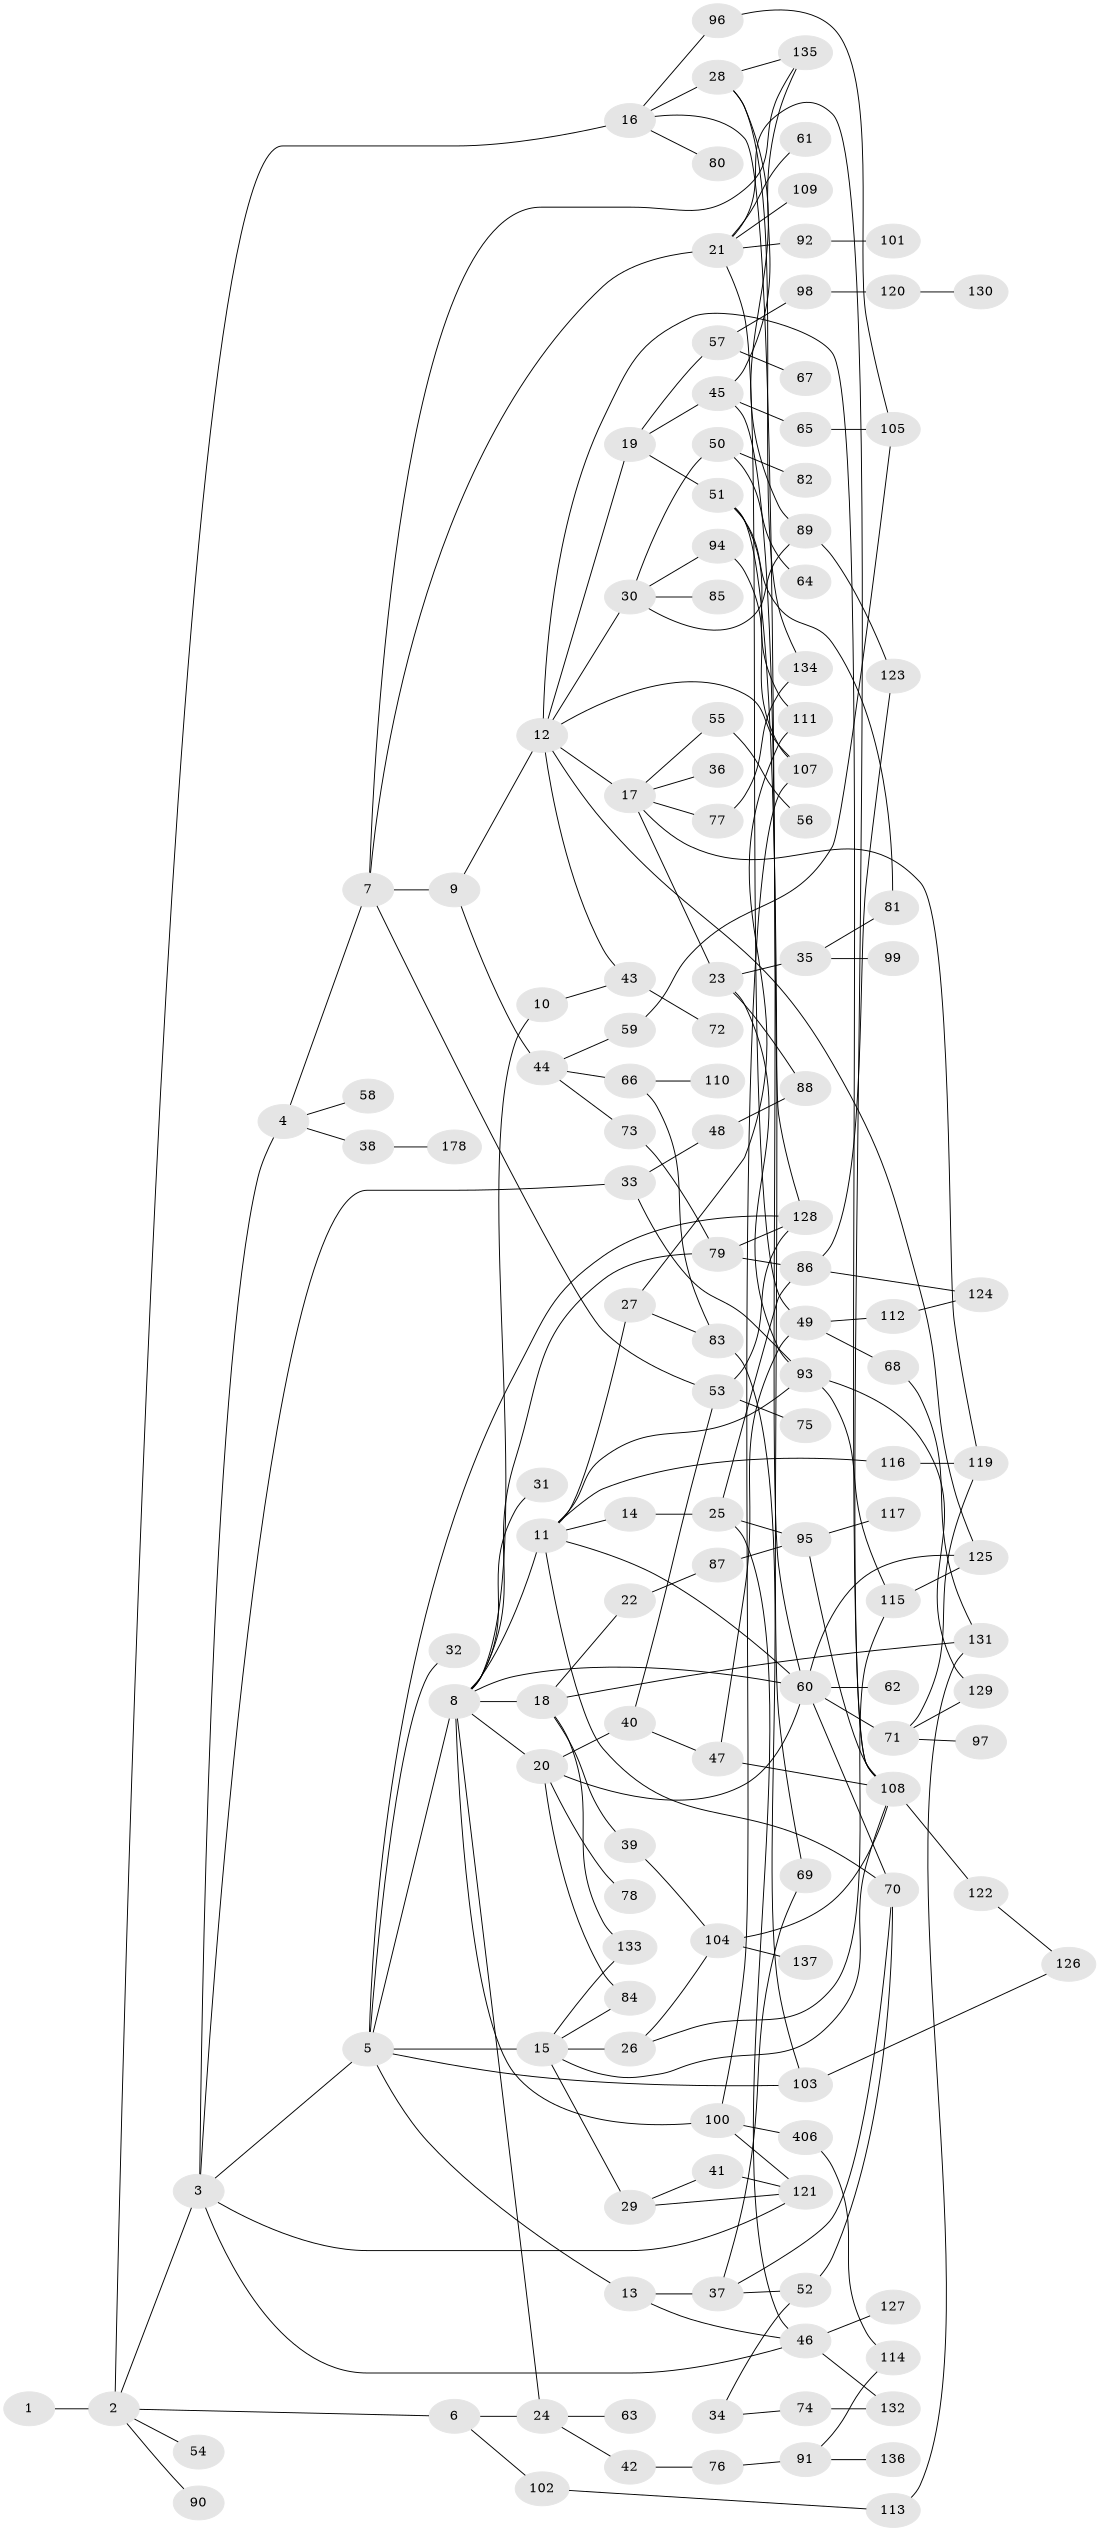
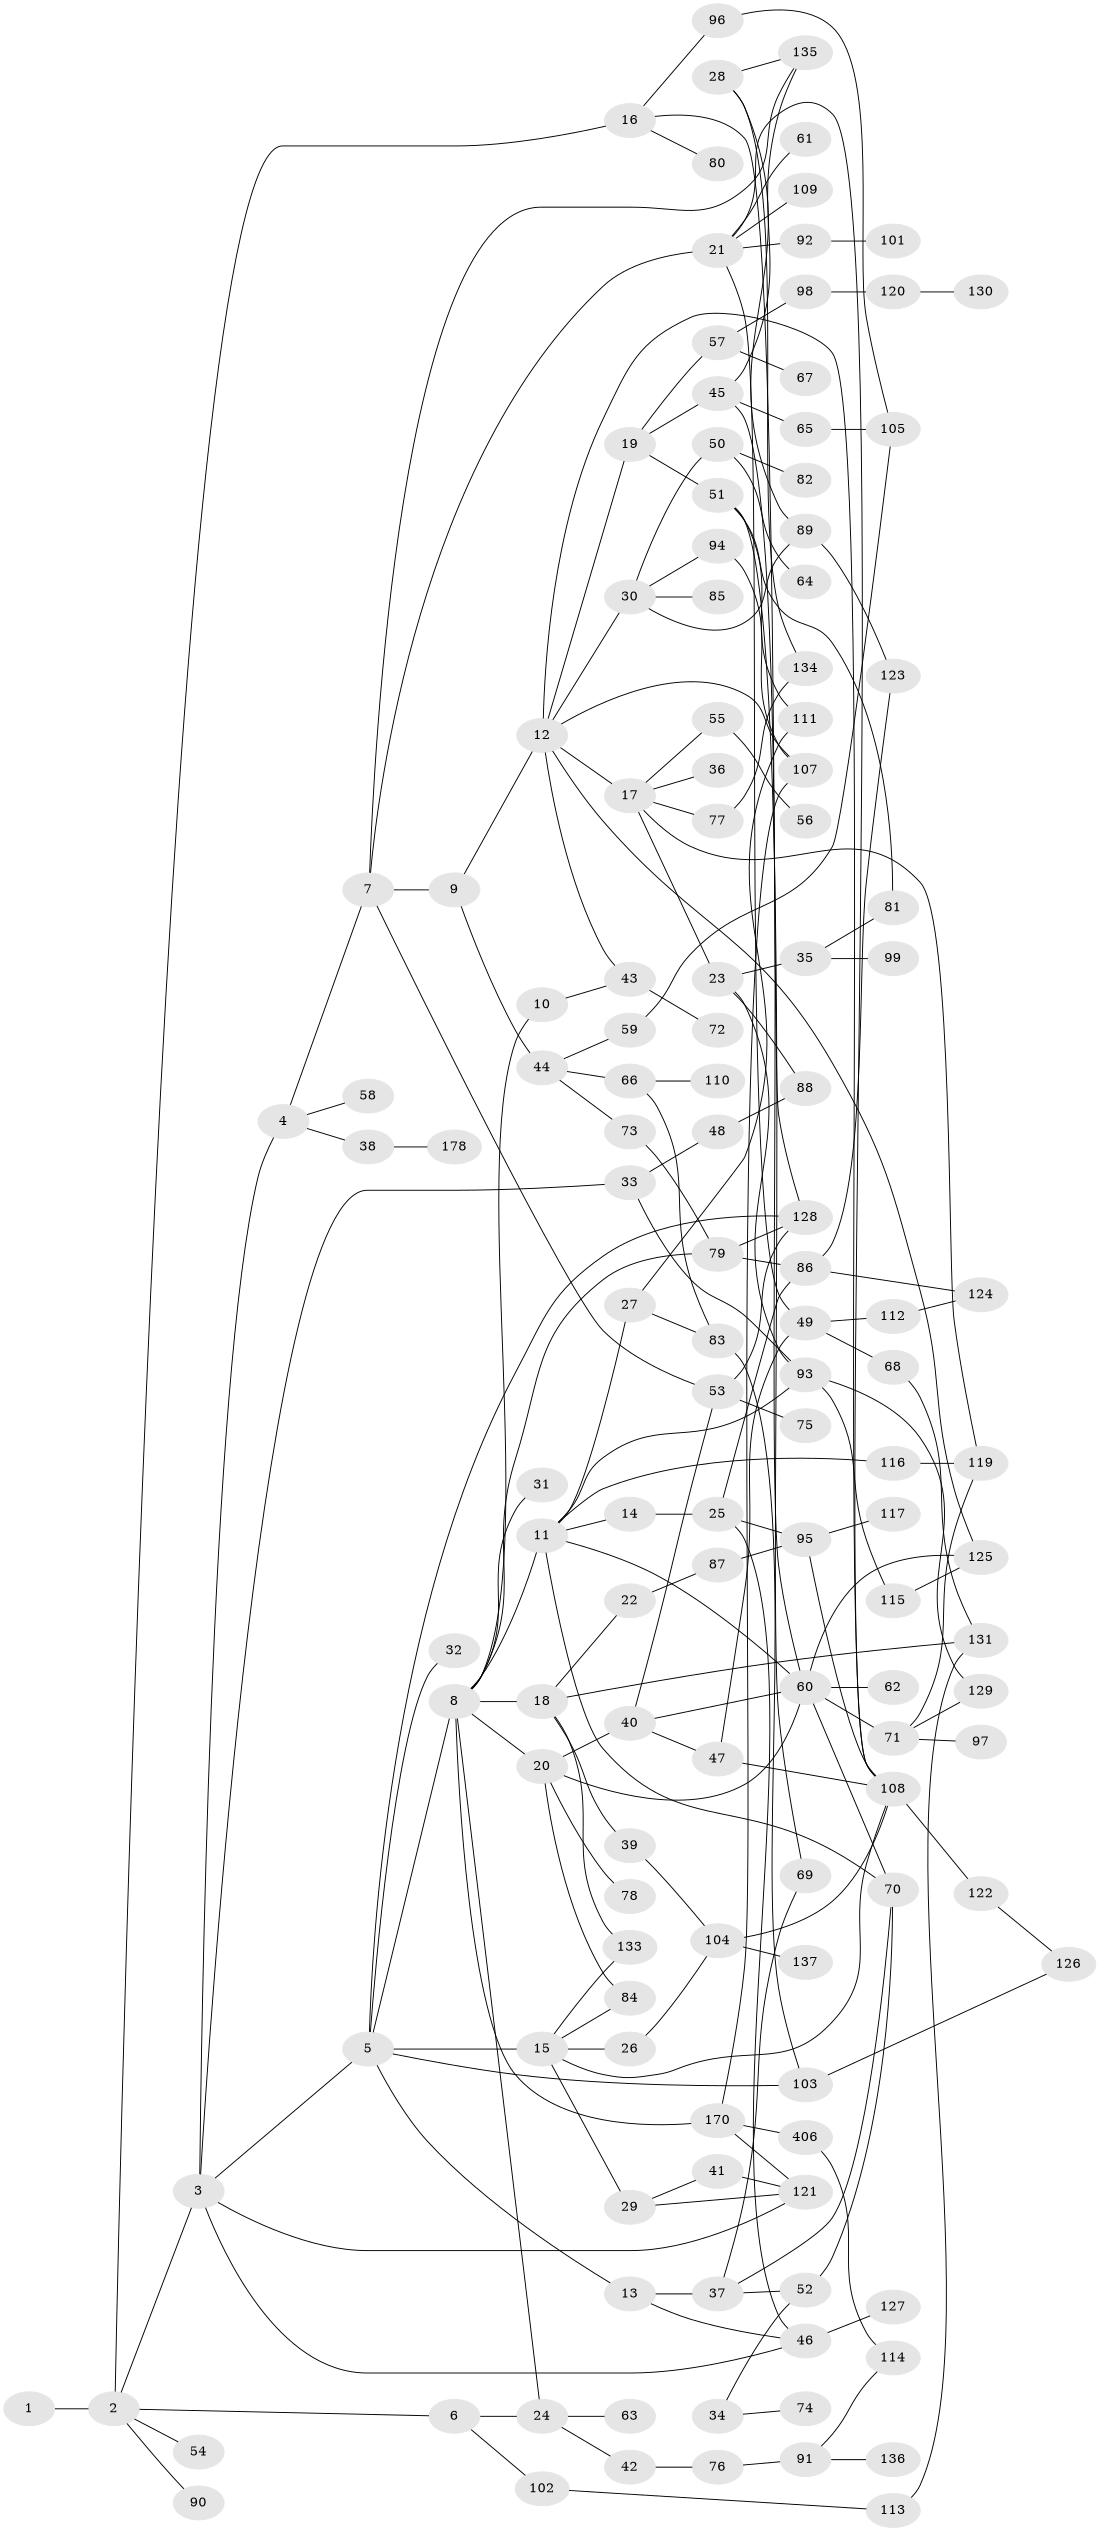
edge "28" -- "16": removed
edge "60" -- "8": now "60" -- "40"
edge "115" -- "26": removed
node "100": label "100" -> "170"
node "132": removed
